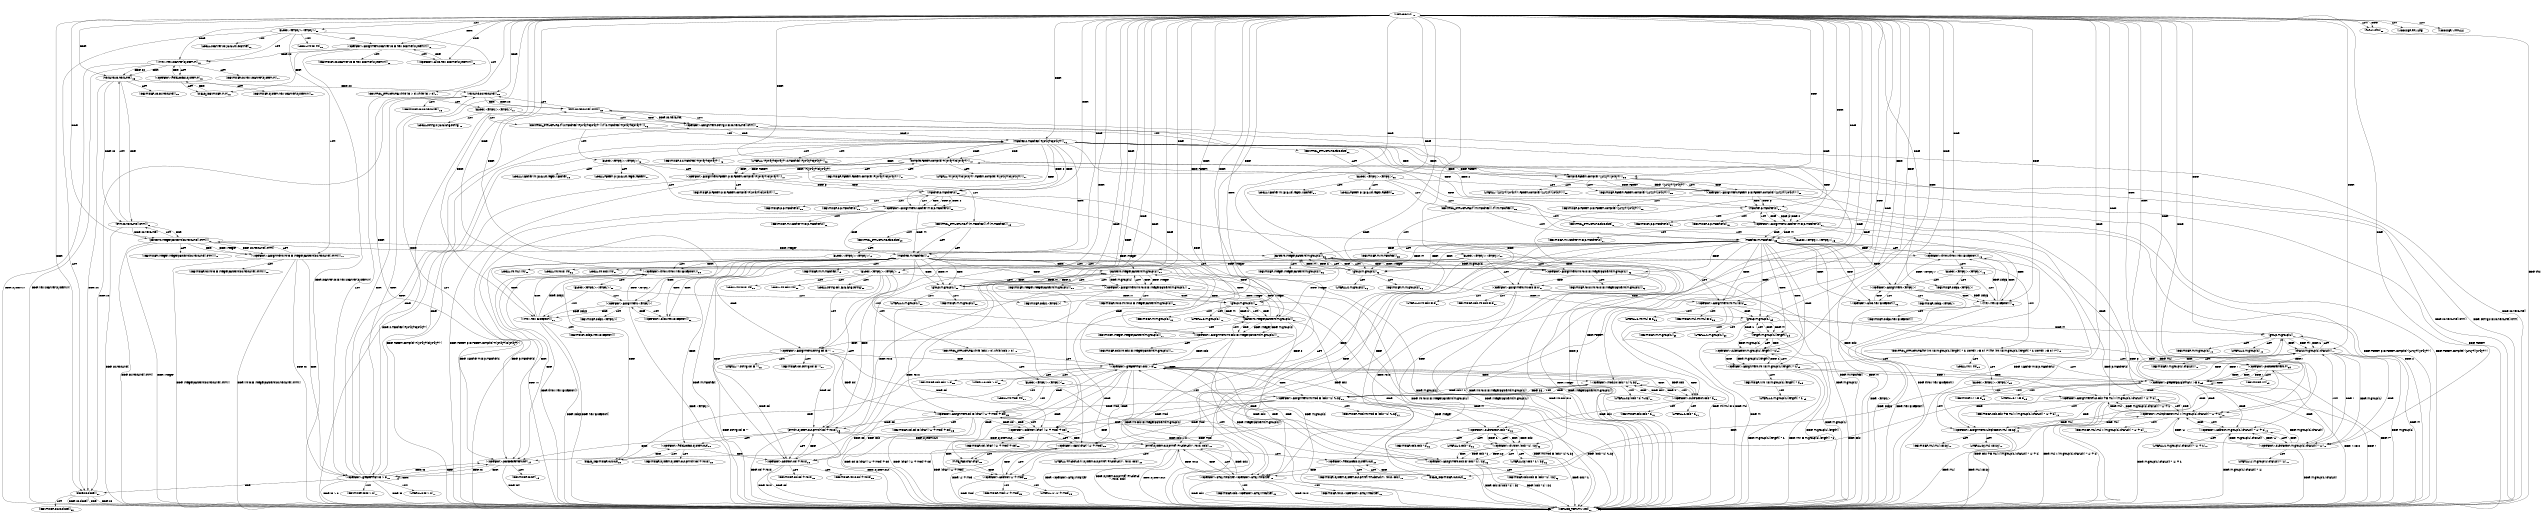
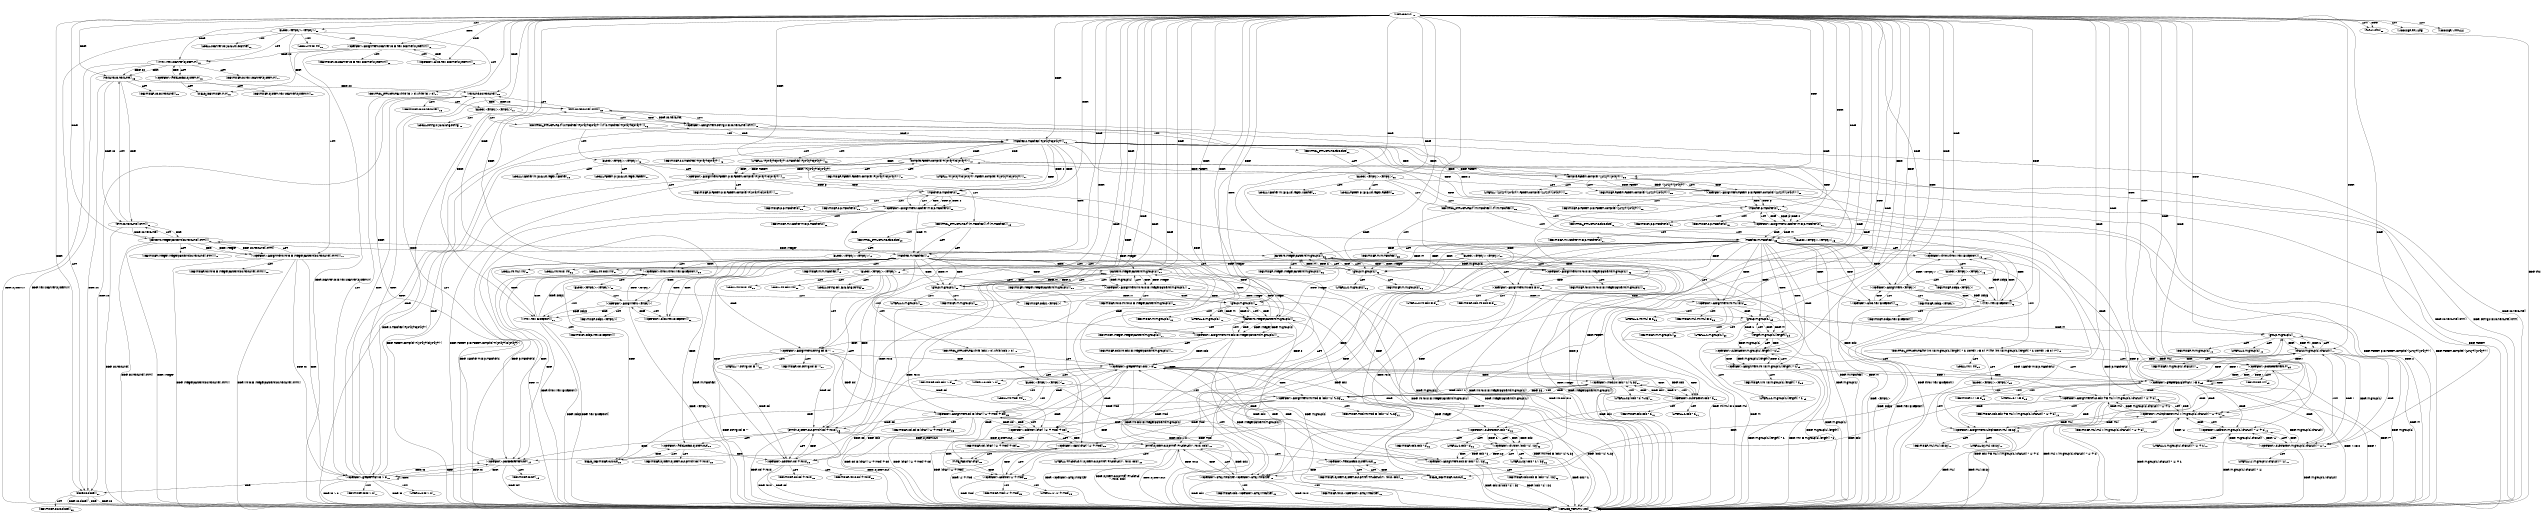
edge "(FIELD_IDENTIFIER,in,in)" -> "(<operator>.fieldAccess,System.in)": removed, label "CFG:"
edge "(IDENTIFIER,i,int i = m.group(1).length() - 1)" -> "(LITERAL,1,m.group(1).length() - 1)": now "(<operator>.subtraction,m.group(1).length() - 1)" -> "(LITERAL,1,m.group(1).length() - 1)"
edge "(<operator>.greaterThan,cols > 0)" -> "(<operator>.cast,(char) ('A' + mod))": removed, label "CDG:"
